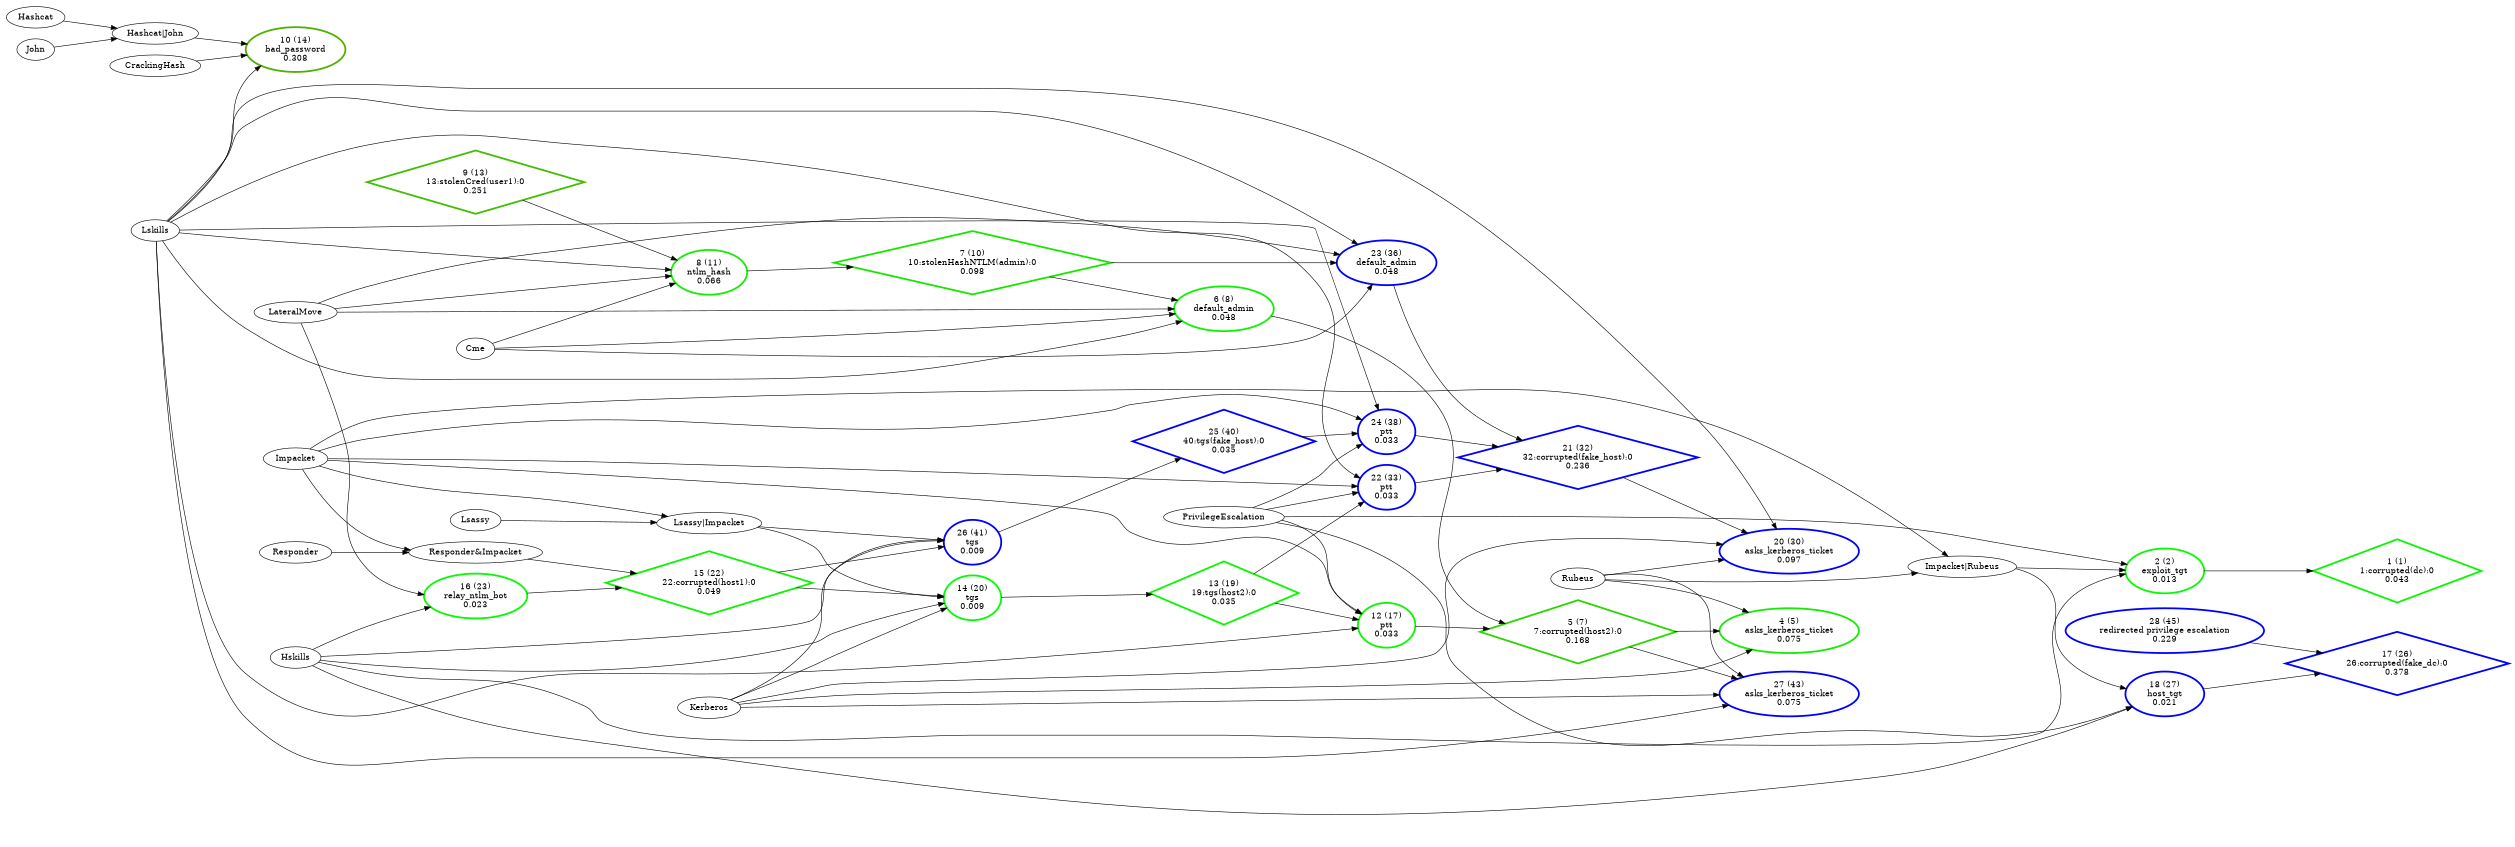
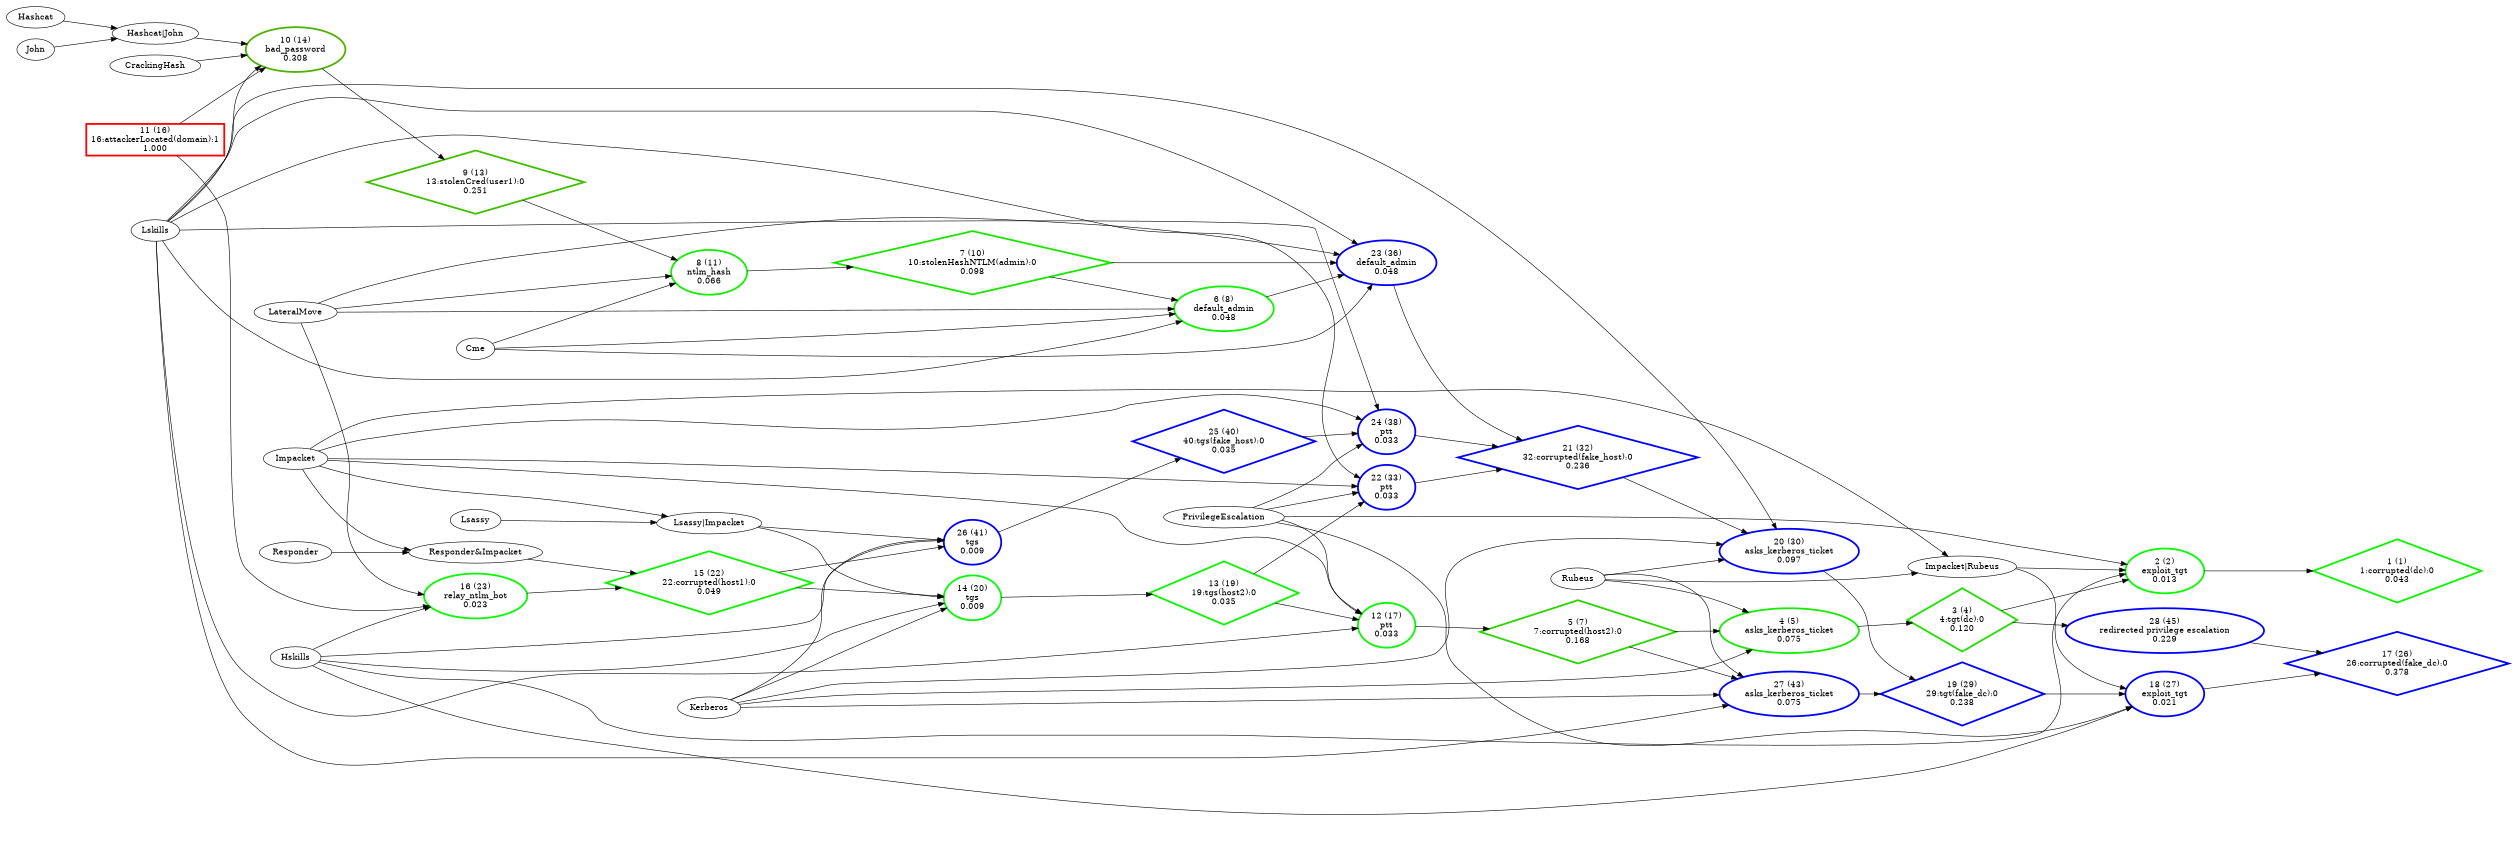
edge "10 (14) bad_password 0.308" -> "9 (13) 13:stolenCred(user1):0 0.251": added
node "11 (16) 16:attackerLocated(domain):1 1.000": added
edge "Lskills" -> "8 (11) ntlm_hash 0.066": removed
edge "6 (8) default_admin 0.048" -> "5 (7) 7:corrupted(host2):0 0.168": now "6 (8) default_admin 0.048" -> "23 (36) default_admin 0.048"
node "3 (4) 4:tgt(dc):0 0.120": added
node "19 (29) 29:tgt(fake_dc):0 0.238": added
node "18 (27) host_tgt 0.021": label "18 (27) host_tgt 0.021" -> "18 (27) exploit_tgt 0.021"
